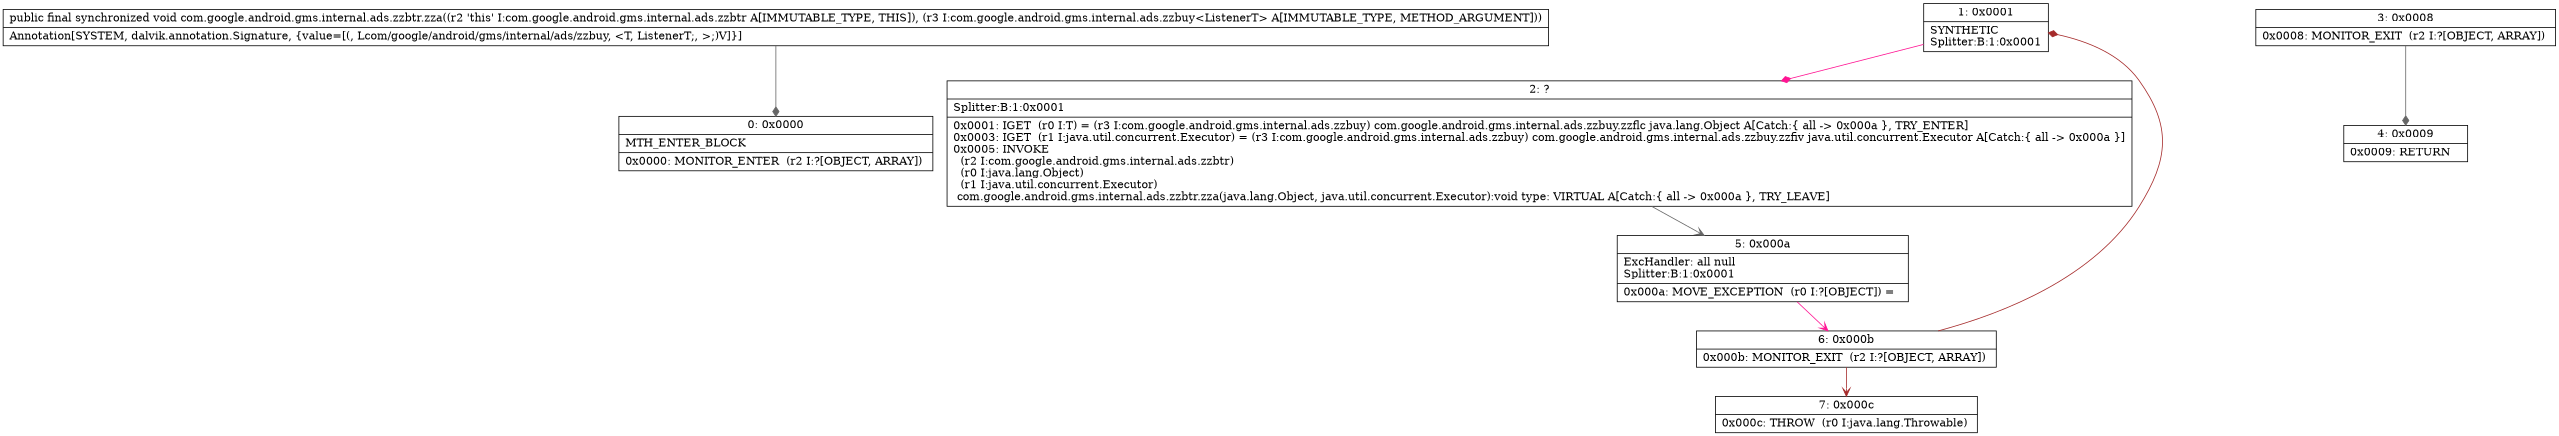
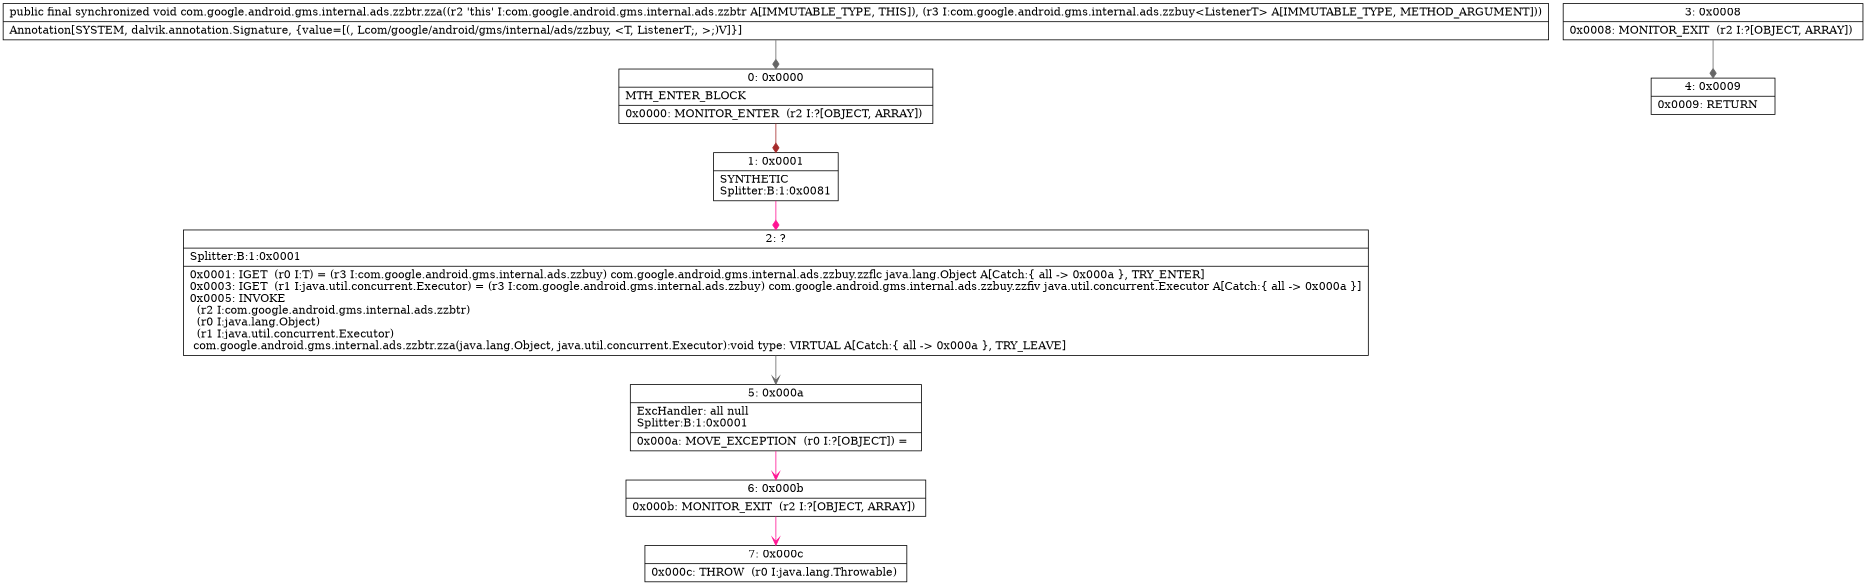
node "1: 0x0001": text "Splitter:B:1:0x0001" -> "Splitter:B:1:0x0081"
edge "6: 0x000b" -> "1: 0x0001": now "0: 0x0000" -> "1: 0x0001"
edge "6: 0x000b" -> "7: 0x000c": color brown -> deeppink
